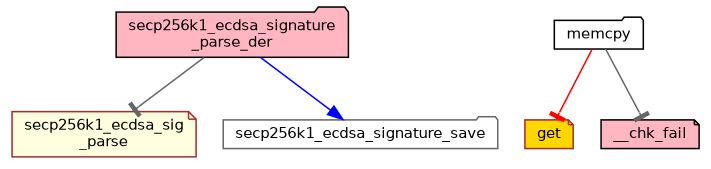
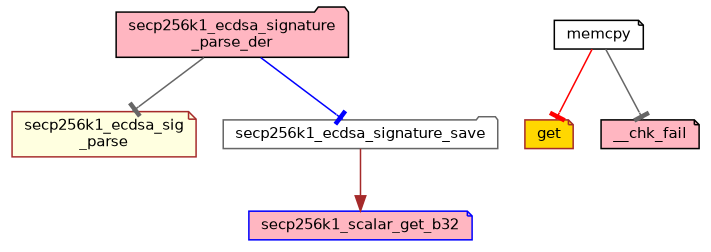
node "memcpy": shape folder -> note
edge "secp256k1_ecdsa_signature _parse_der" -> "secp256k1_ecdsa_signature_save": arrowhead normal -> tee
node "secp256k1_scalar_get_b32": added
